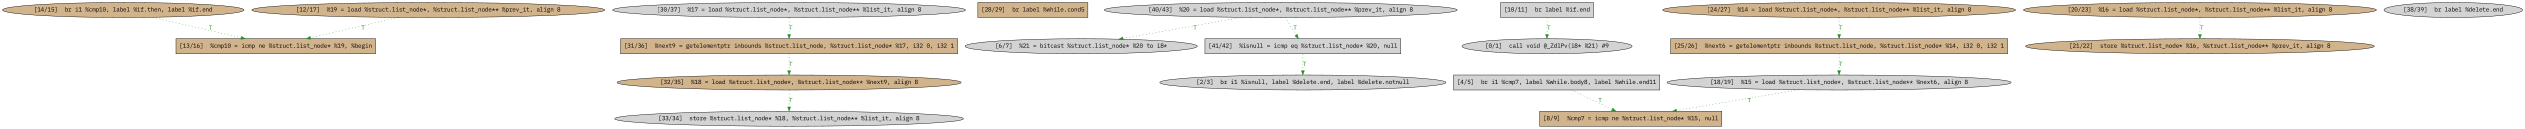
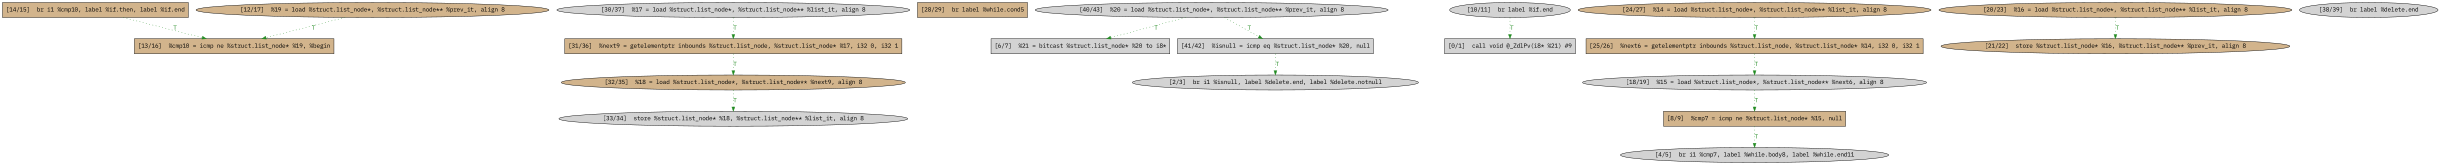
node "[14/15]  br i1 %cmp10, label %if.then, label %if.end": shape ellipse -> box
node "[10/11]  br label %if.end": shape box -> ellipse
node "[6/7]  %21 = bitcast %struct.list_node* %20 to i8*": shape ellipse -> box
node "[0/1]  call void @_ZdlPv(i8* %21) #9": shape ellipse -> box
node "[4/5]  br i1 %cmp7, label %while.body8, label %while.end11": shape box -> ellipse
edge "[4/5]  br i1 %cmp7, label %while.body8, label %while.end11" -> "[8/9]  %cmp7 = icmp ne %struct.list_node* %15, null": reversed
